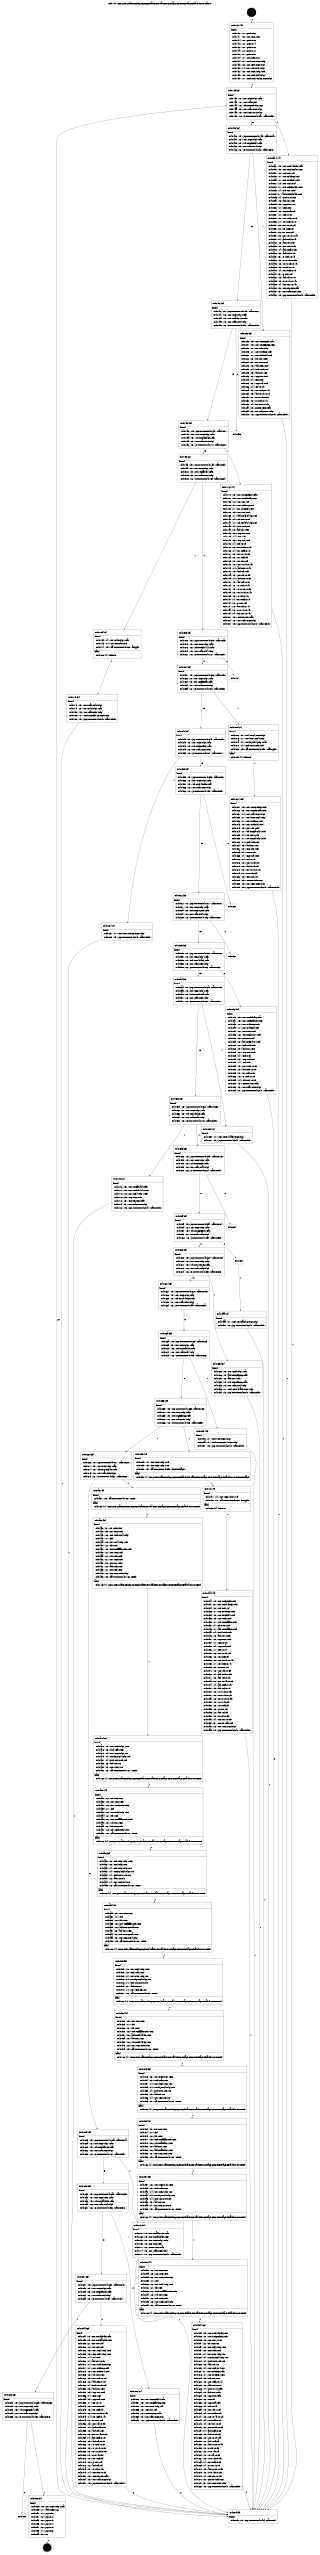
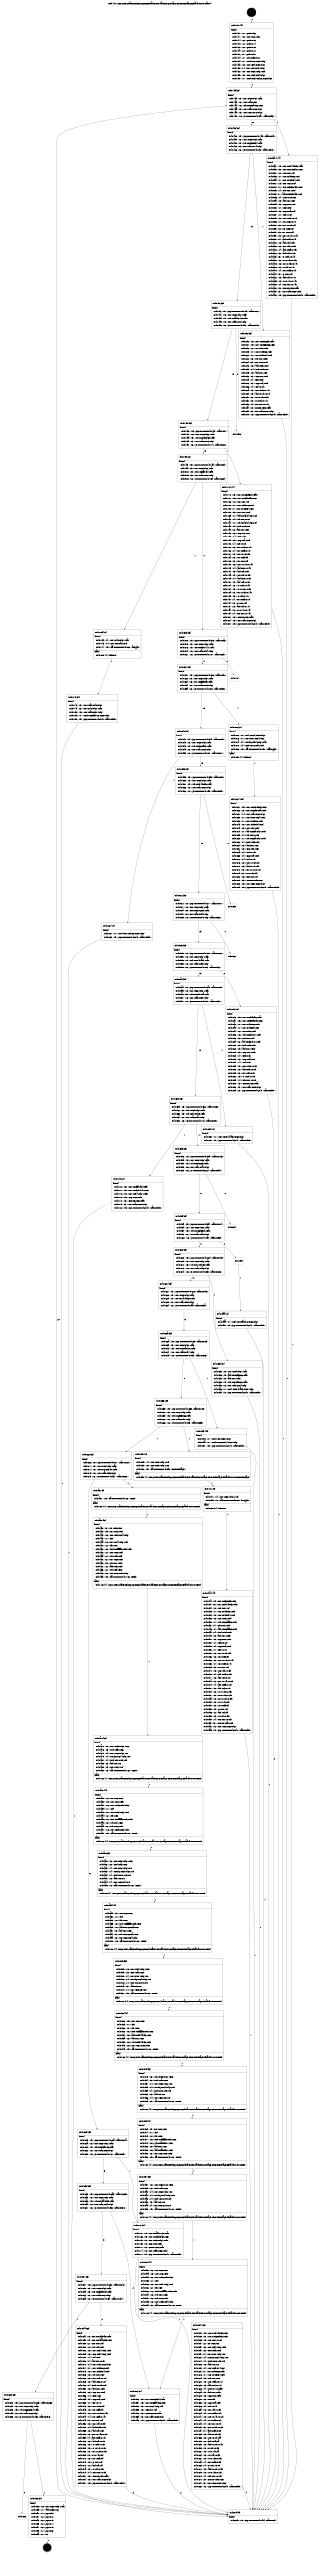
edge "0x401bb8 [44]" -> "0x401be4 [163]": now "0x401bb8 [44]" -> "0x40198c [27]"
